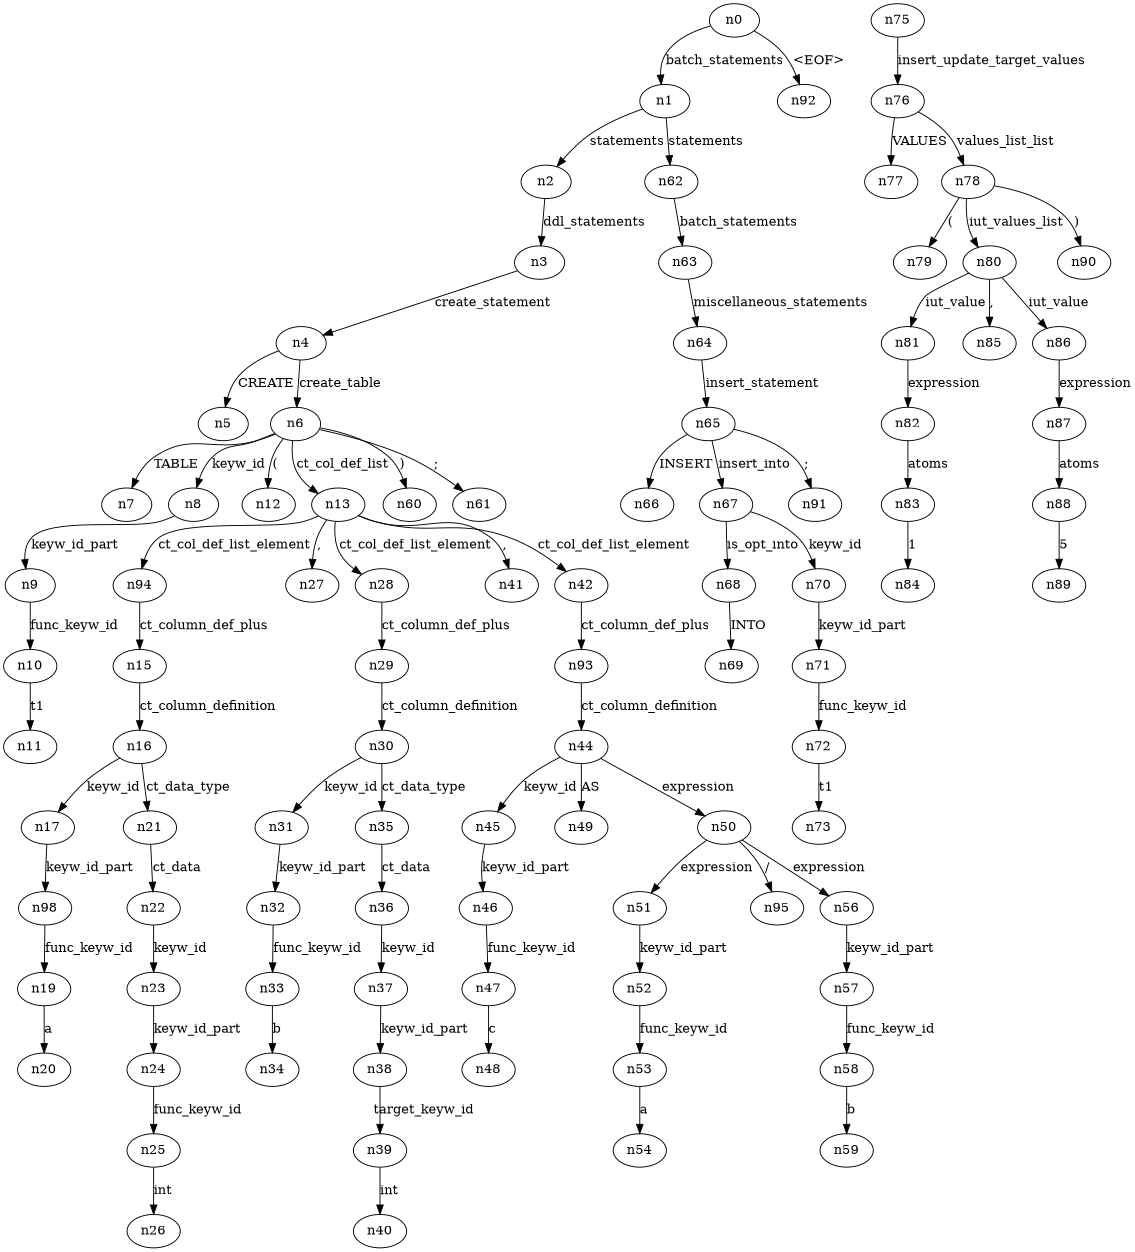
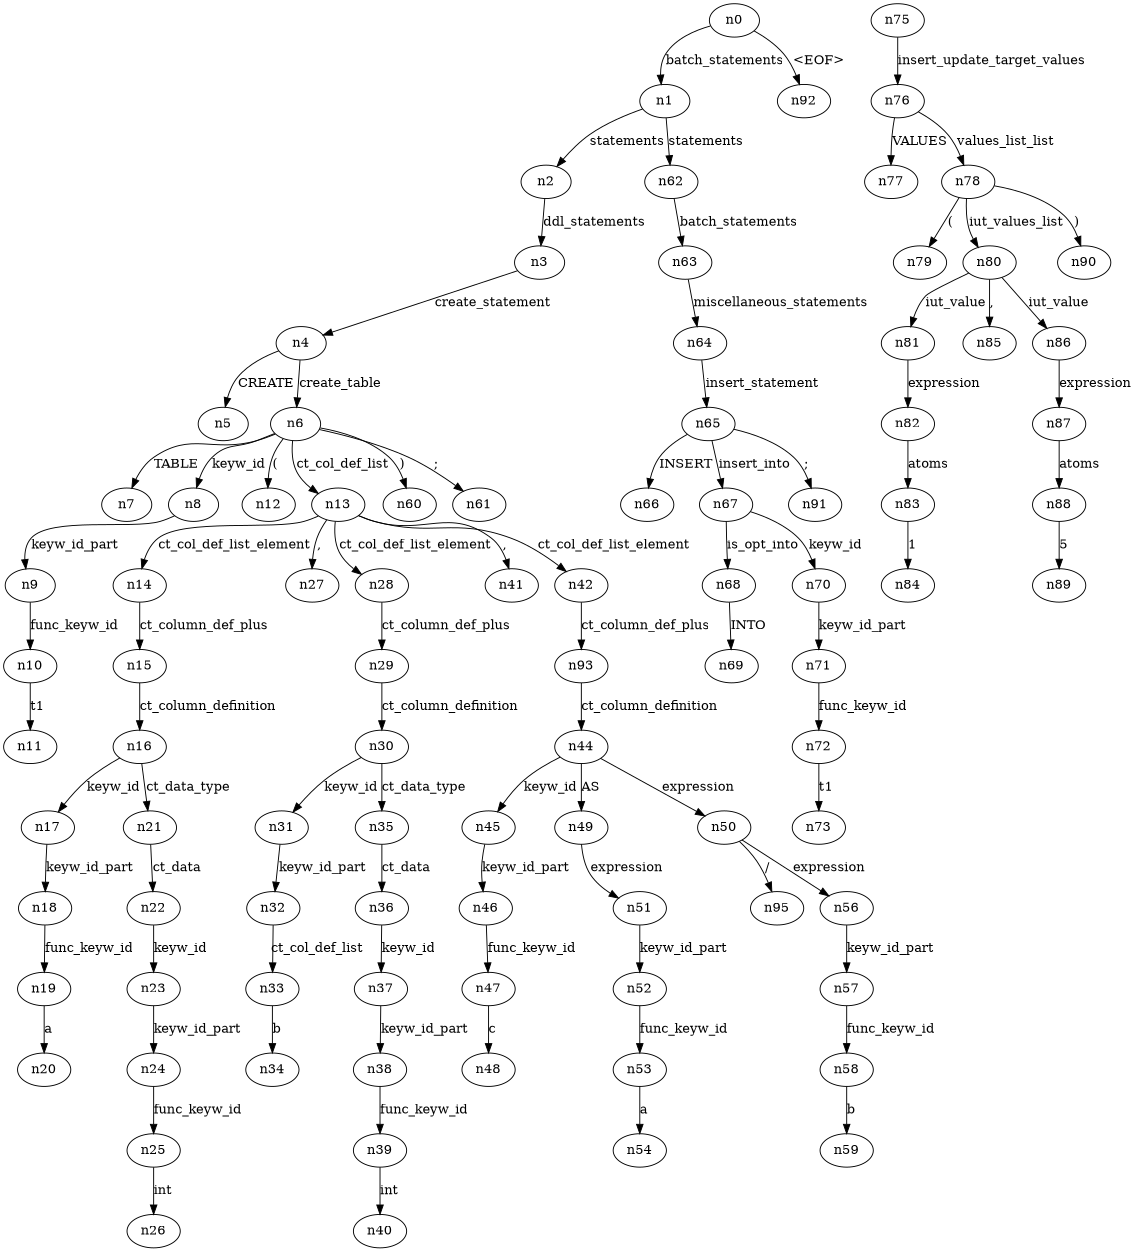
node "n94": label "n94" -> "n14"
edge "n50" -> "n51": now "n49" -> "n51"
node "n98": label "n98" -> "n18"
edge "n32" -> "n33": label "func_keyw_id" -> "ct_col_def_list"
edge "n38" -> "n39": label "target_keyw_id" -> "func_keyw_id"
